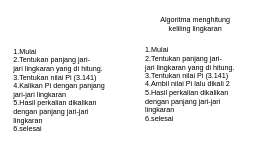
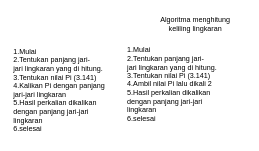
node "1.Mulai 2.Tentukan panjang jari- jari lingkaran yang di hitung. 3.Tentukan nilai Pi (3.141) 4.Ambil nilai Pi lalu dikali 2 5.Hasil perkalian dikalikan dengan panjang jari-jari lingkaran 6.selesai": moved (195, 84) -> (177, 84)
